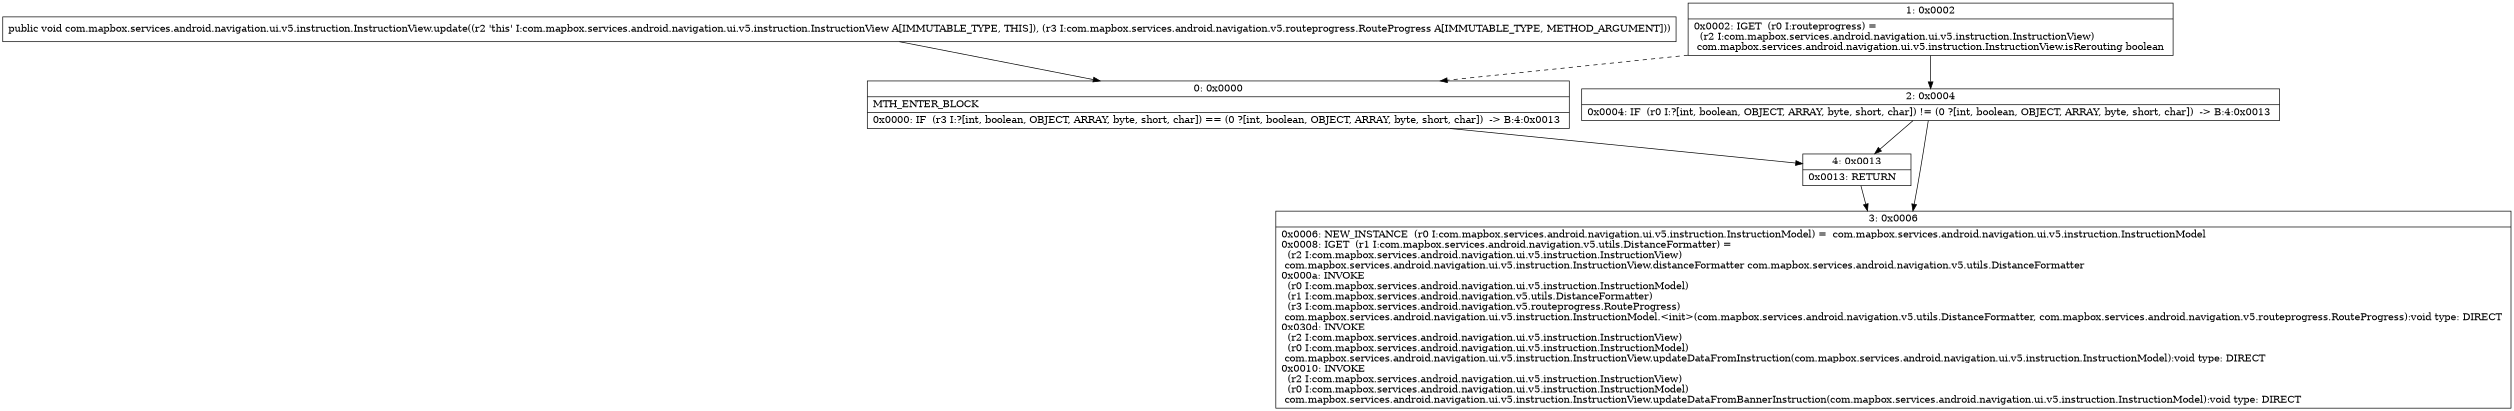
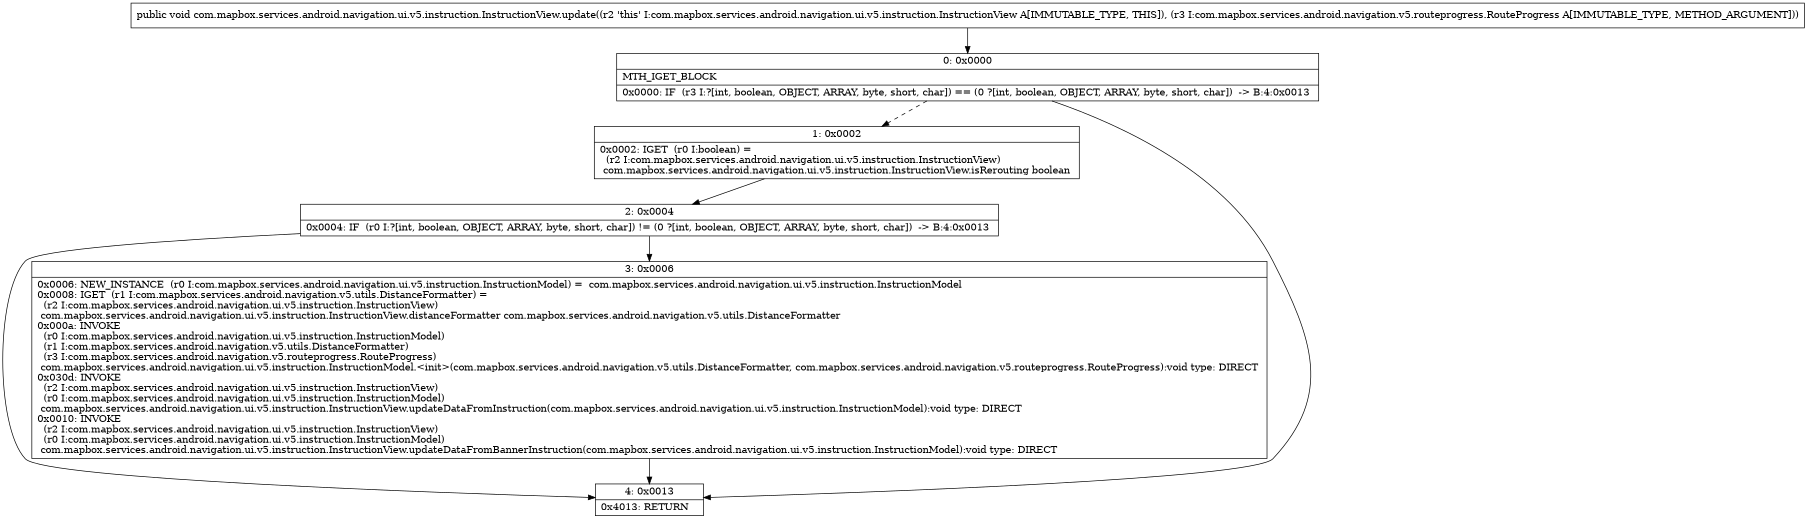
node "1: 0x0002": text "0x0002: IGET  (r0 I:routeprogress) =" -> "0x0002: IGET  (r0 I:boolean) ="
edge "1: 0x0002" -> "0: 0x0000": reversed
node "0: 0x0000": text "MTH_ENTER_BLOCK" -> "MTH_IGET_BLOCK"
node "4: 0x0013": text "0x0013: RETURN" -> "0x4013: RETURN"
edge "4: 0x0013" -> "3: 0x0006": reversed
